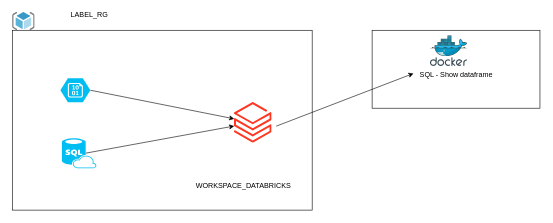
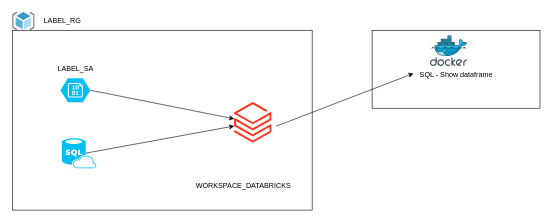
node "LABEL_RG": moved (89, 15) -> (62, 21)
node "LABEL_SA": added
